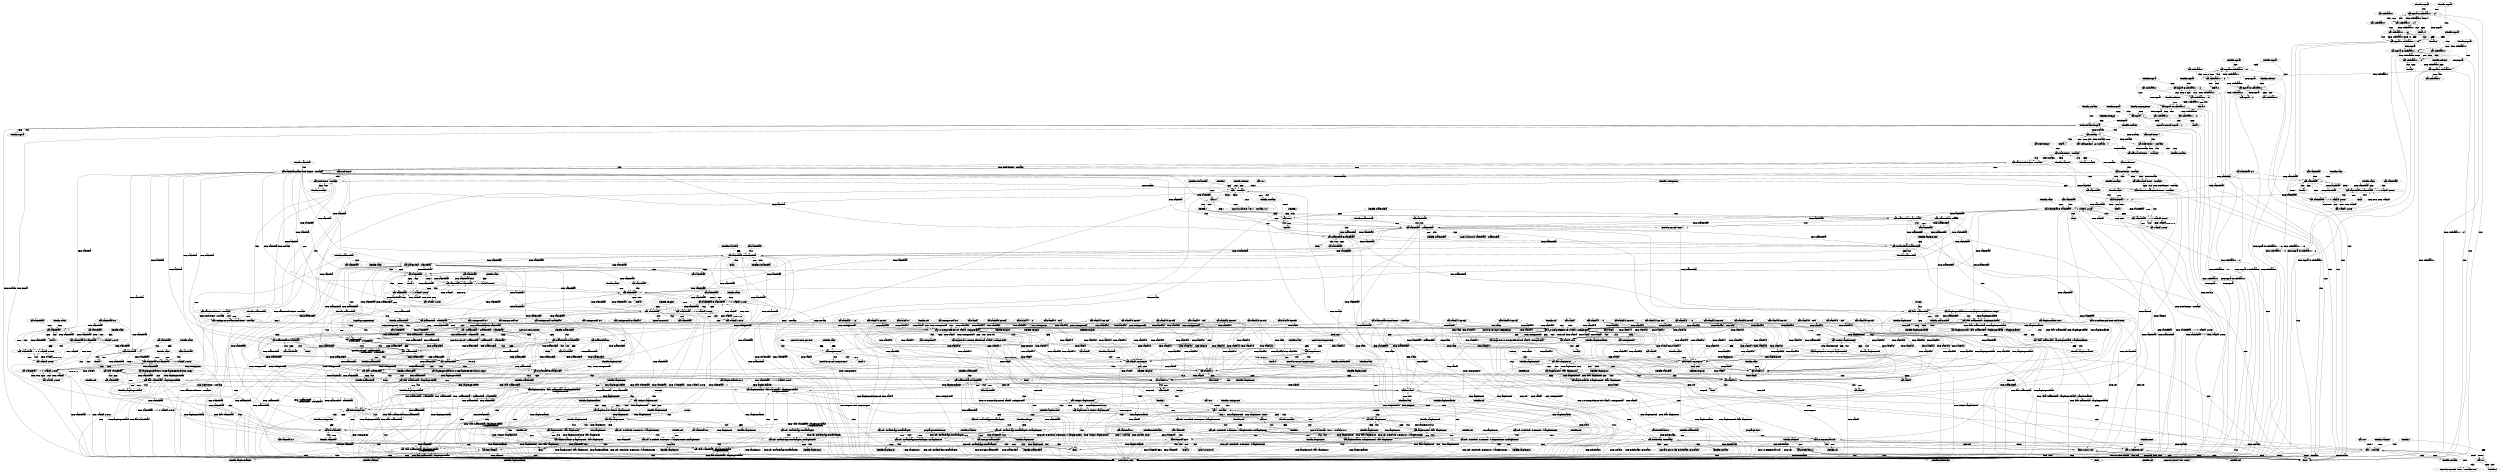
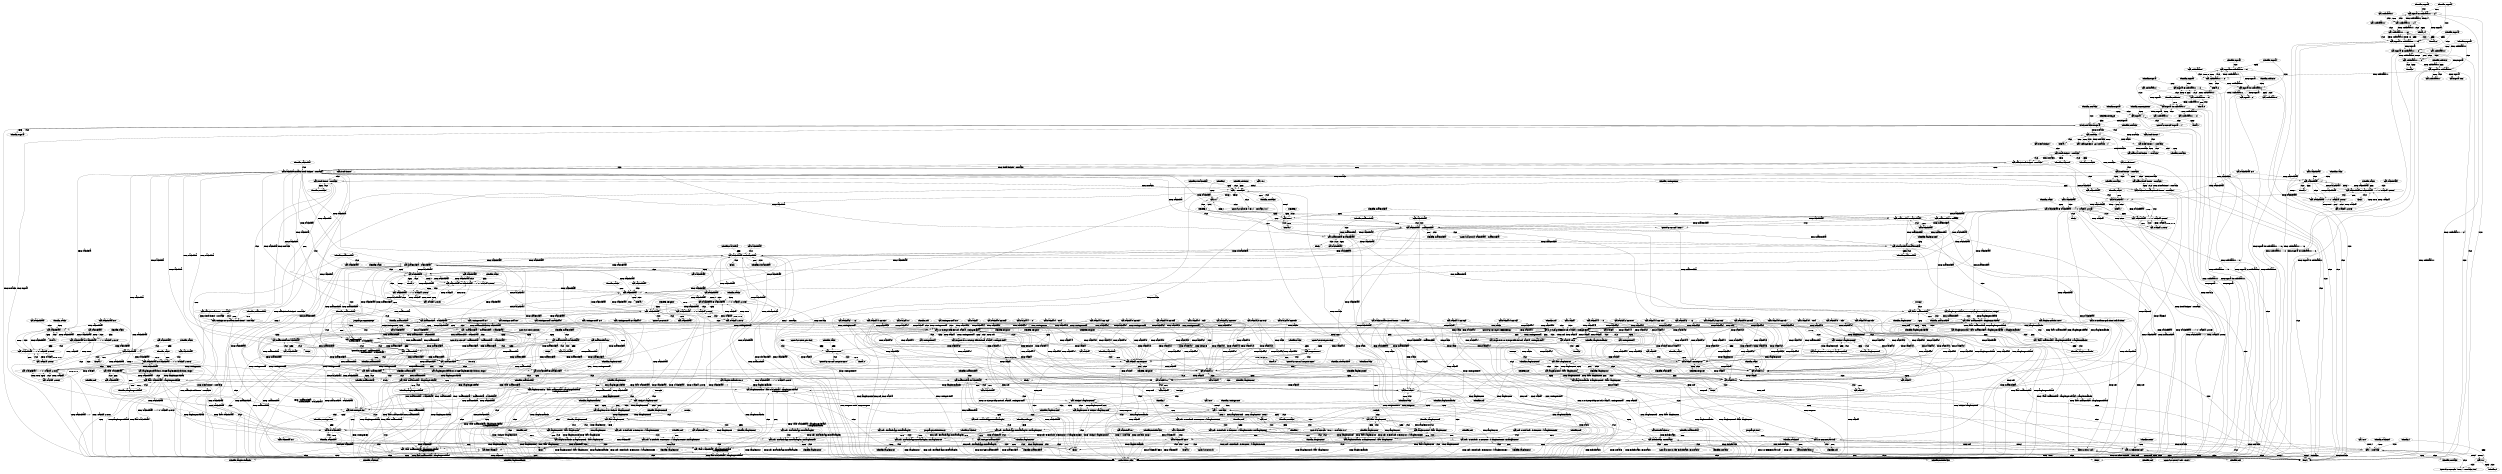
node "(Call,tmp_val != 6)": added
edge "(Call,tmp_val < 1)" -> "(ControlStructure,if (tmp_val < 1))": label "DDG: " -> "AST: "
edge "(Call,no_tracks > 1)" -> "(Call,sizeof(uint8_t *) * no_tracks)": label "DDG: no_tracks" -> "DDG: tracks"
edge "(Call,end_of_tracks++)" -> "(MethodReturn,RET)": removed, label "DDG: end_of_tracks"
